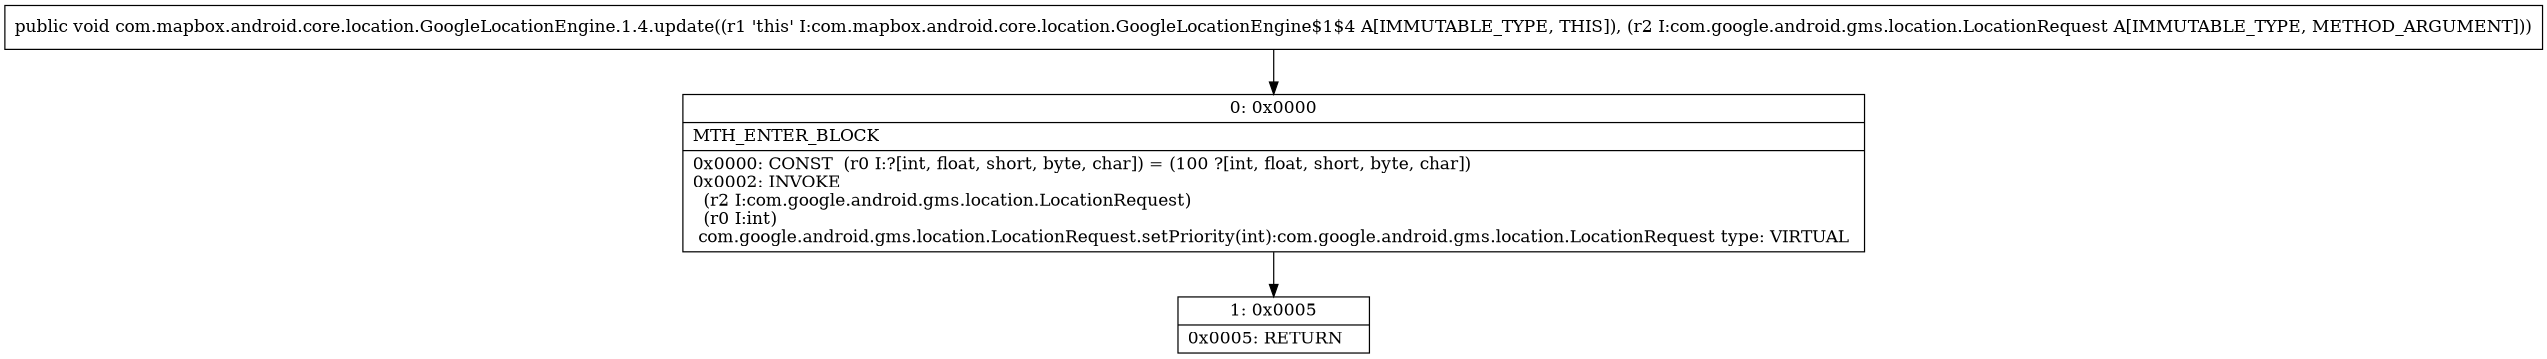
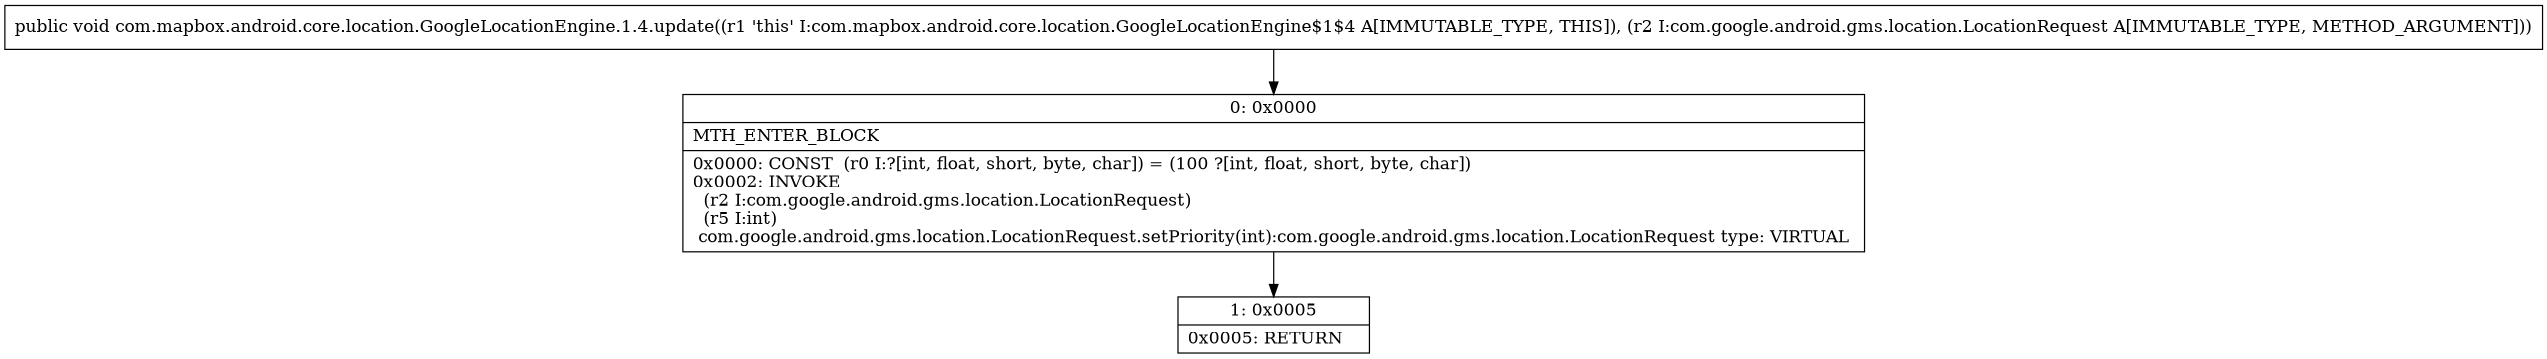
node "0: 0x0000": text "(r0 I:int)" -> "(r5 I:int)"
